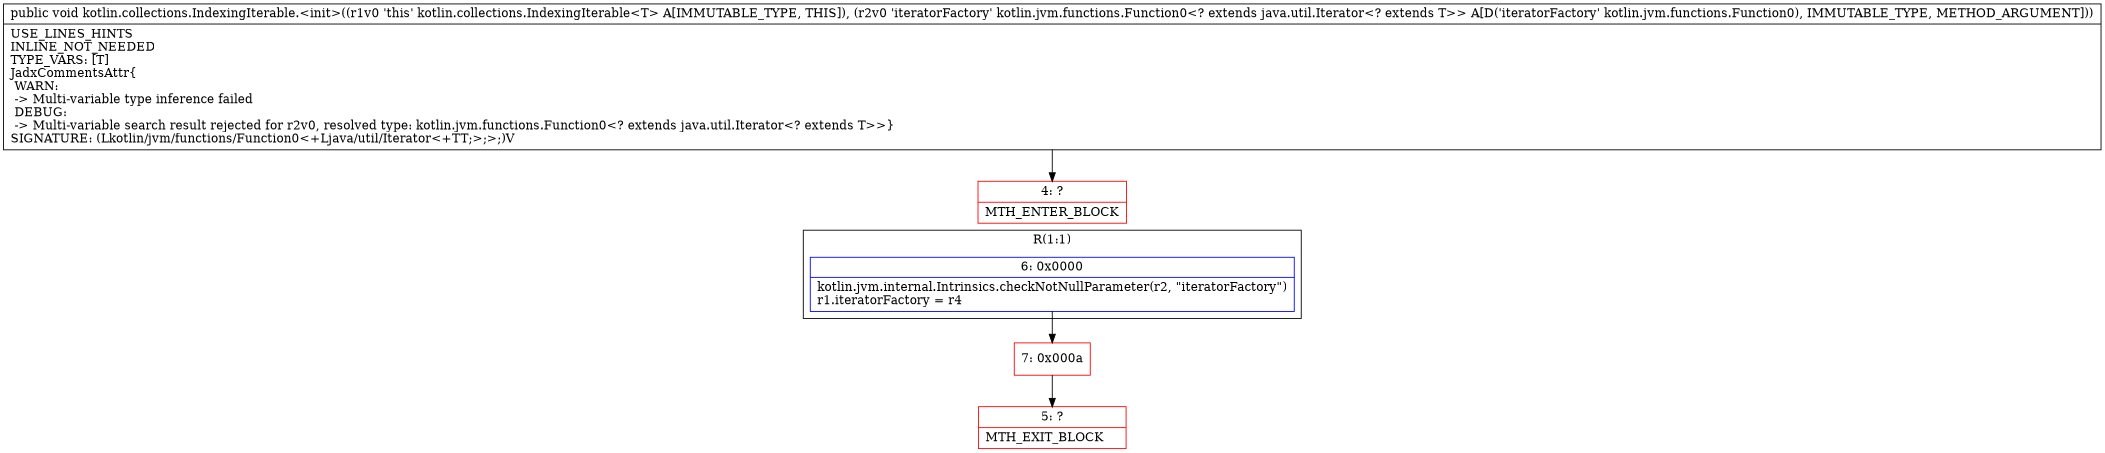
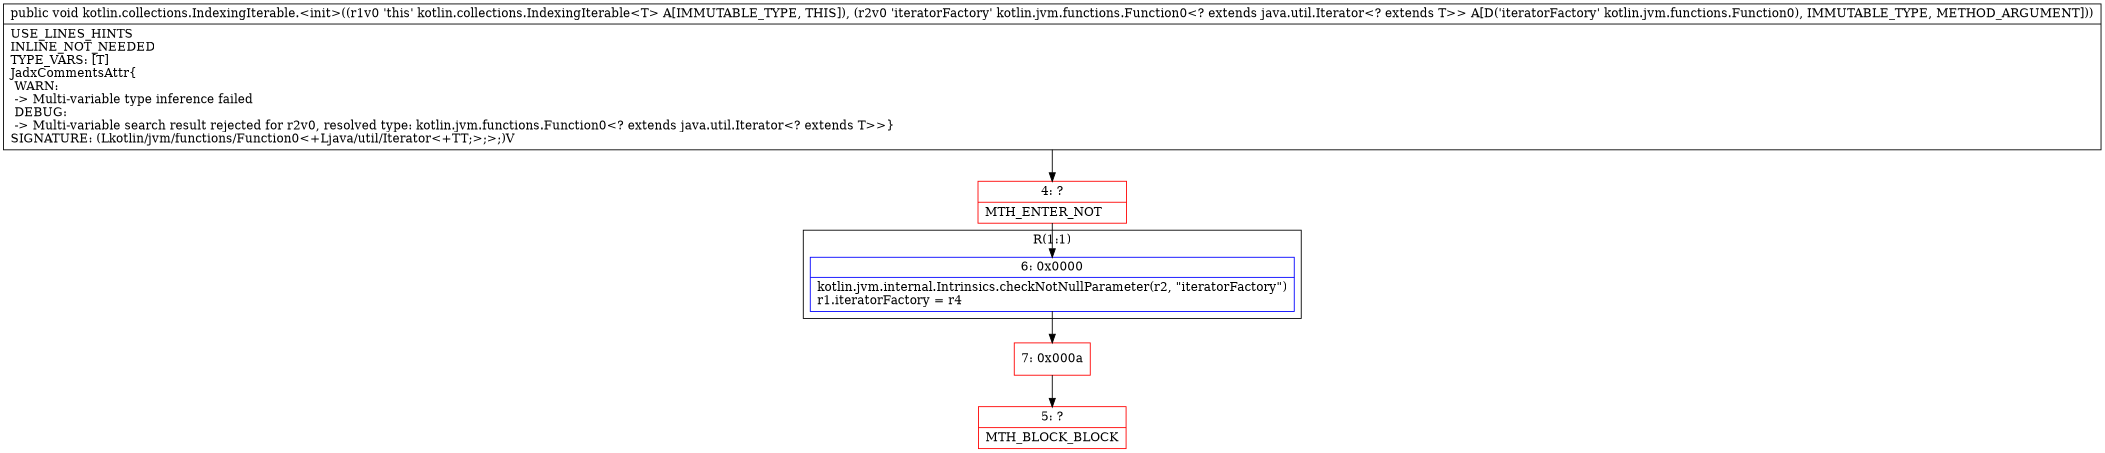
node "4: ?": text "MTH_ENTER_BLOCK" -> "MTH_ENTER_NOT"
edge "4: ?" -> "6: 0x0000": added
node "5: ?": text "MTH_EXIT_BLOCK" -> "MTH_BLOCK_BLOCK"
